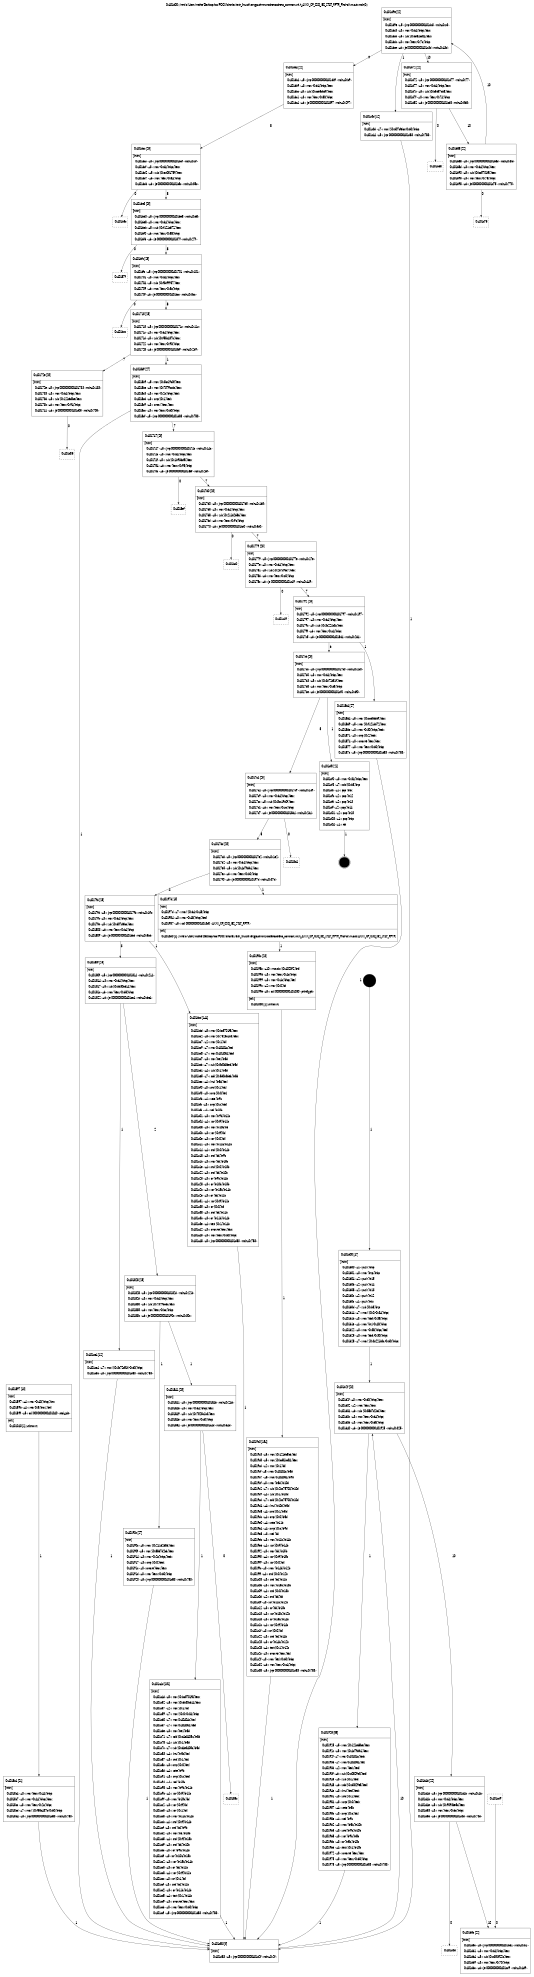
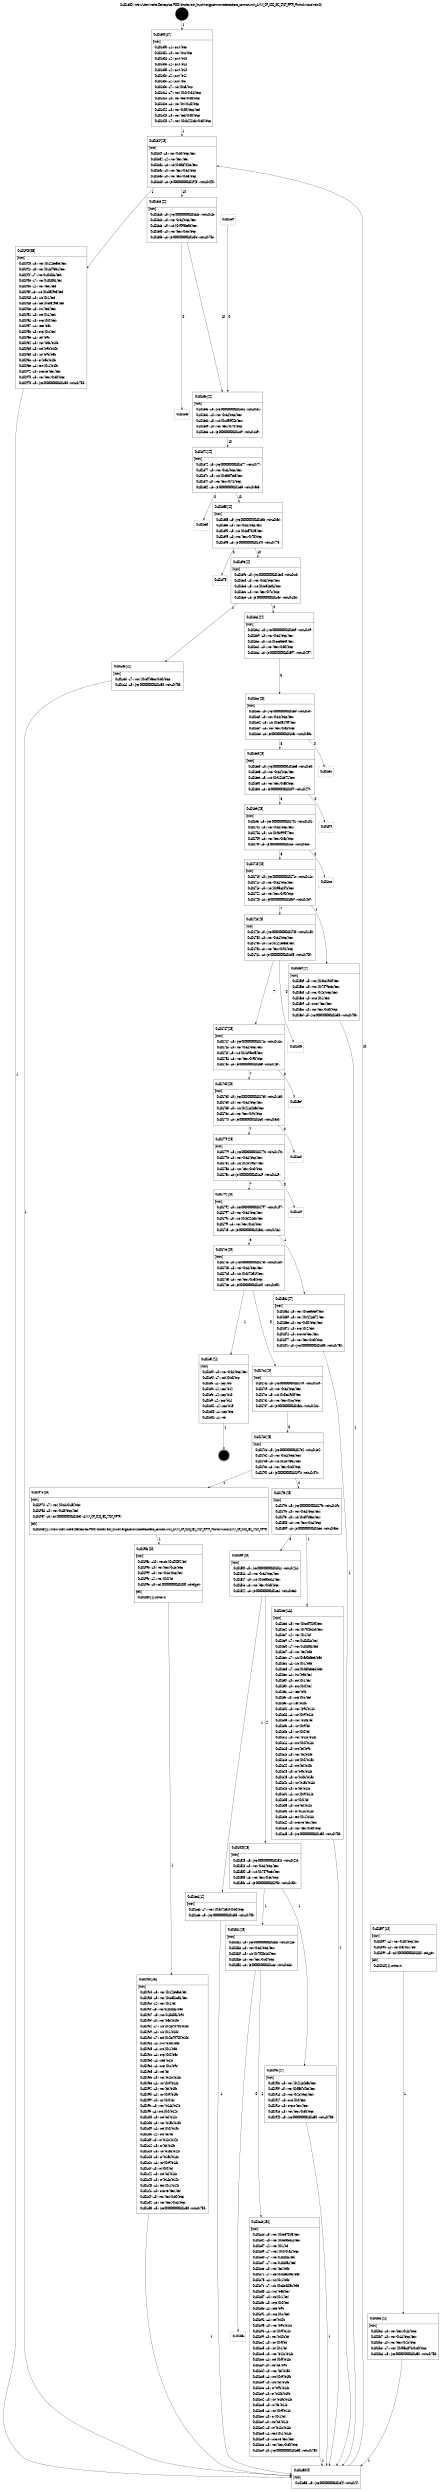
edge "0x40169e [22]" -> "0x401672 [22]": now "0x40165c [22]" -> "0x401672 [22]"
edge "0x4018b9 [27]" -> "0x401747 [25]": now "0x40172e [25]" -> "0x401747 [25]"
node "0x4018d4": removed
